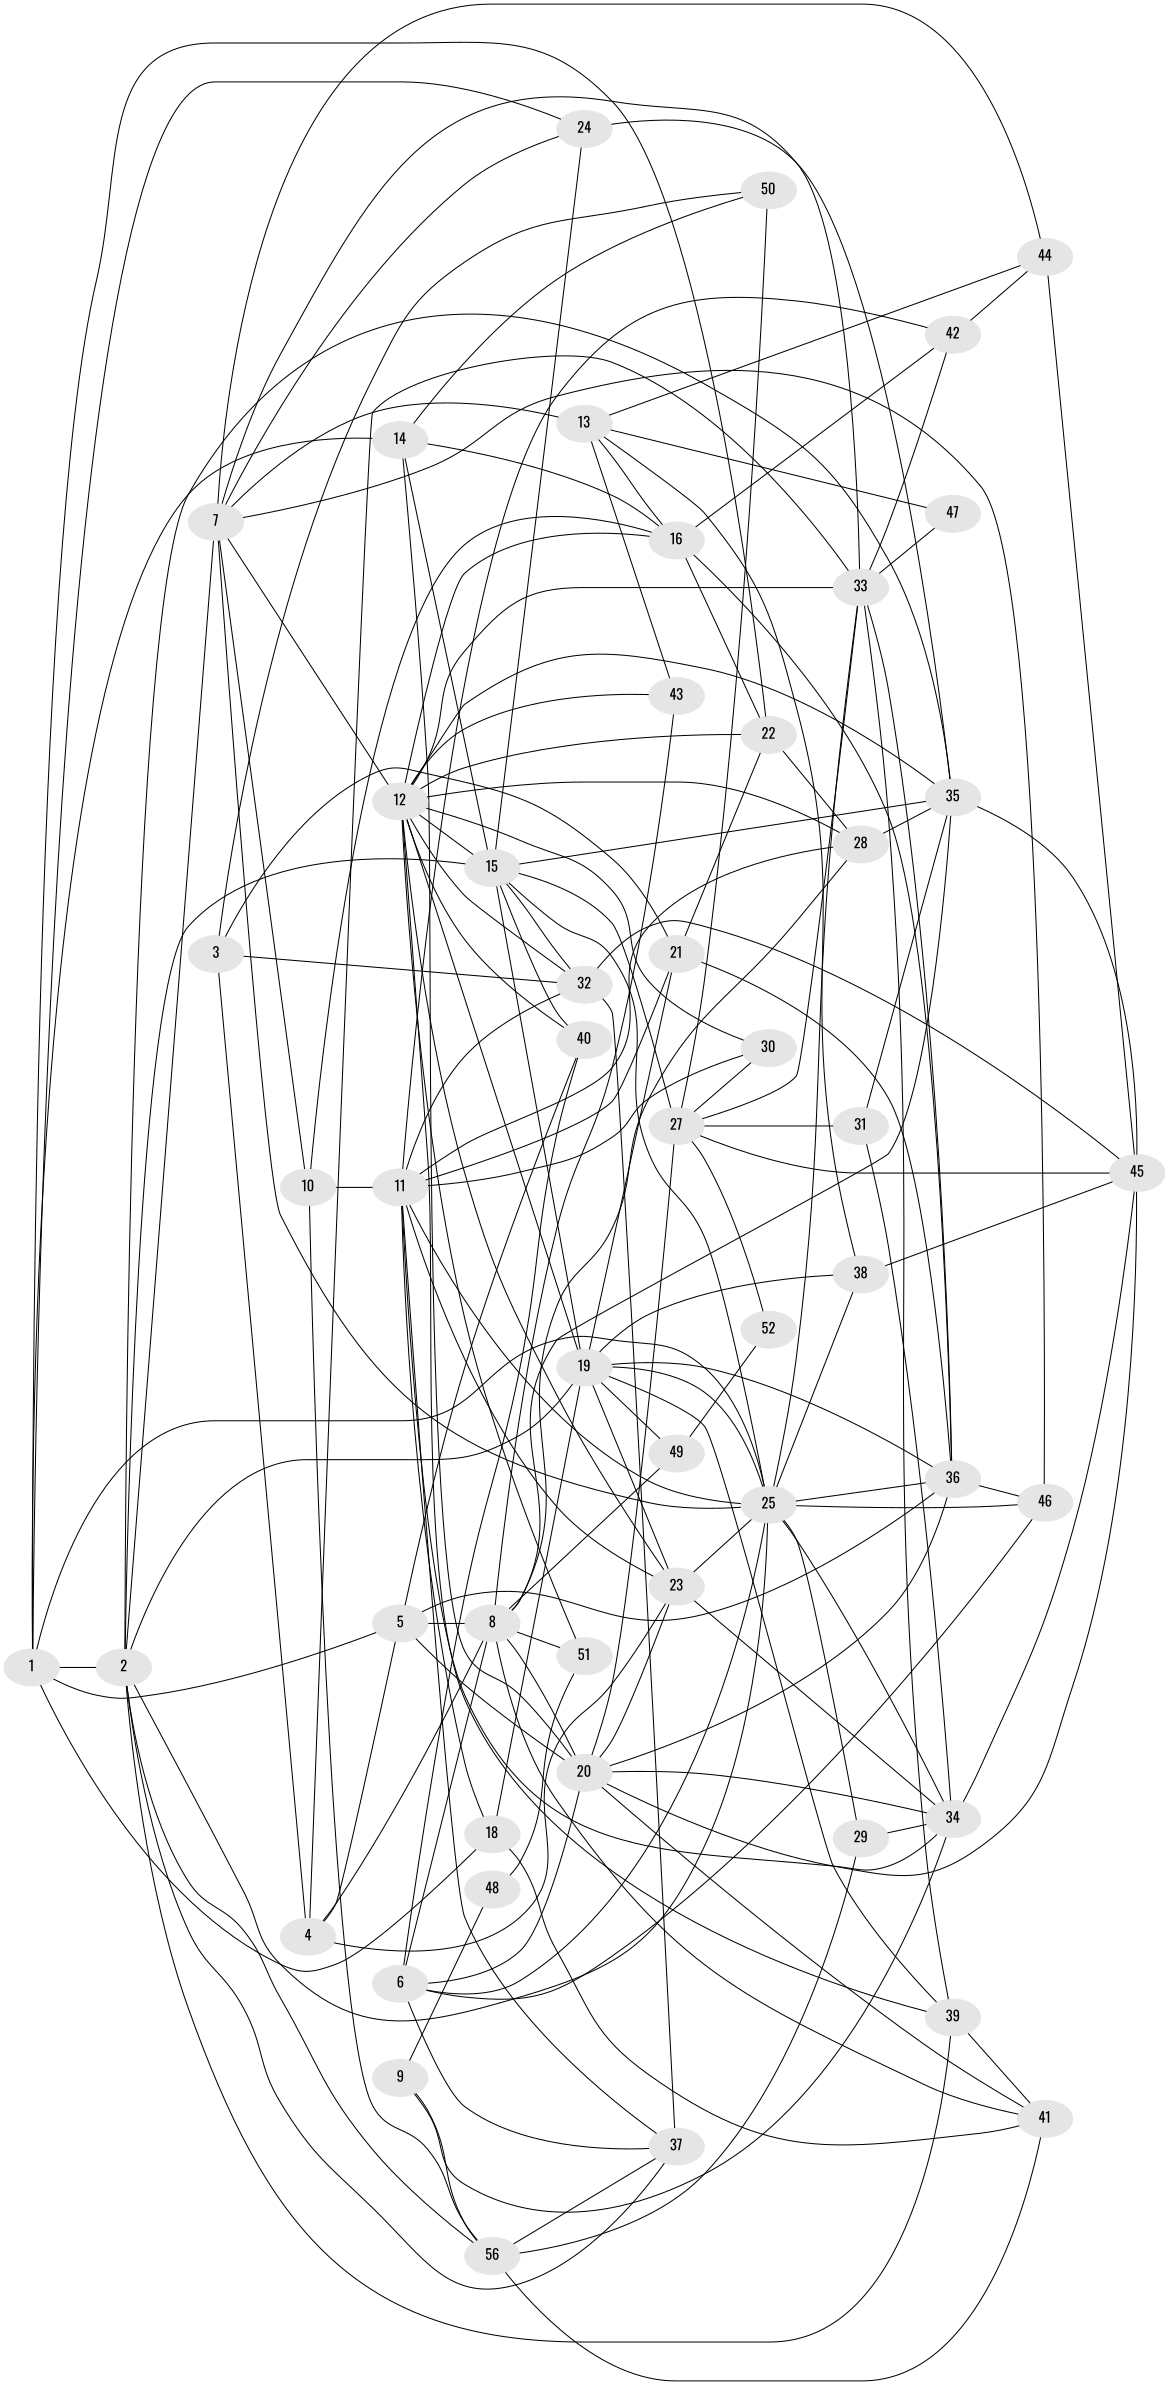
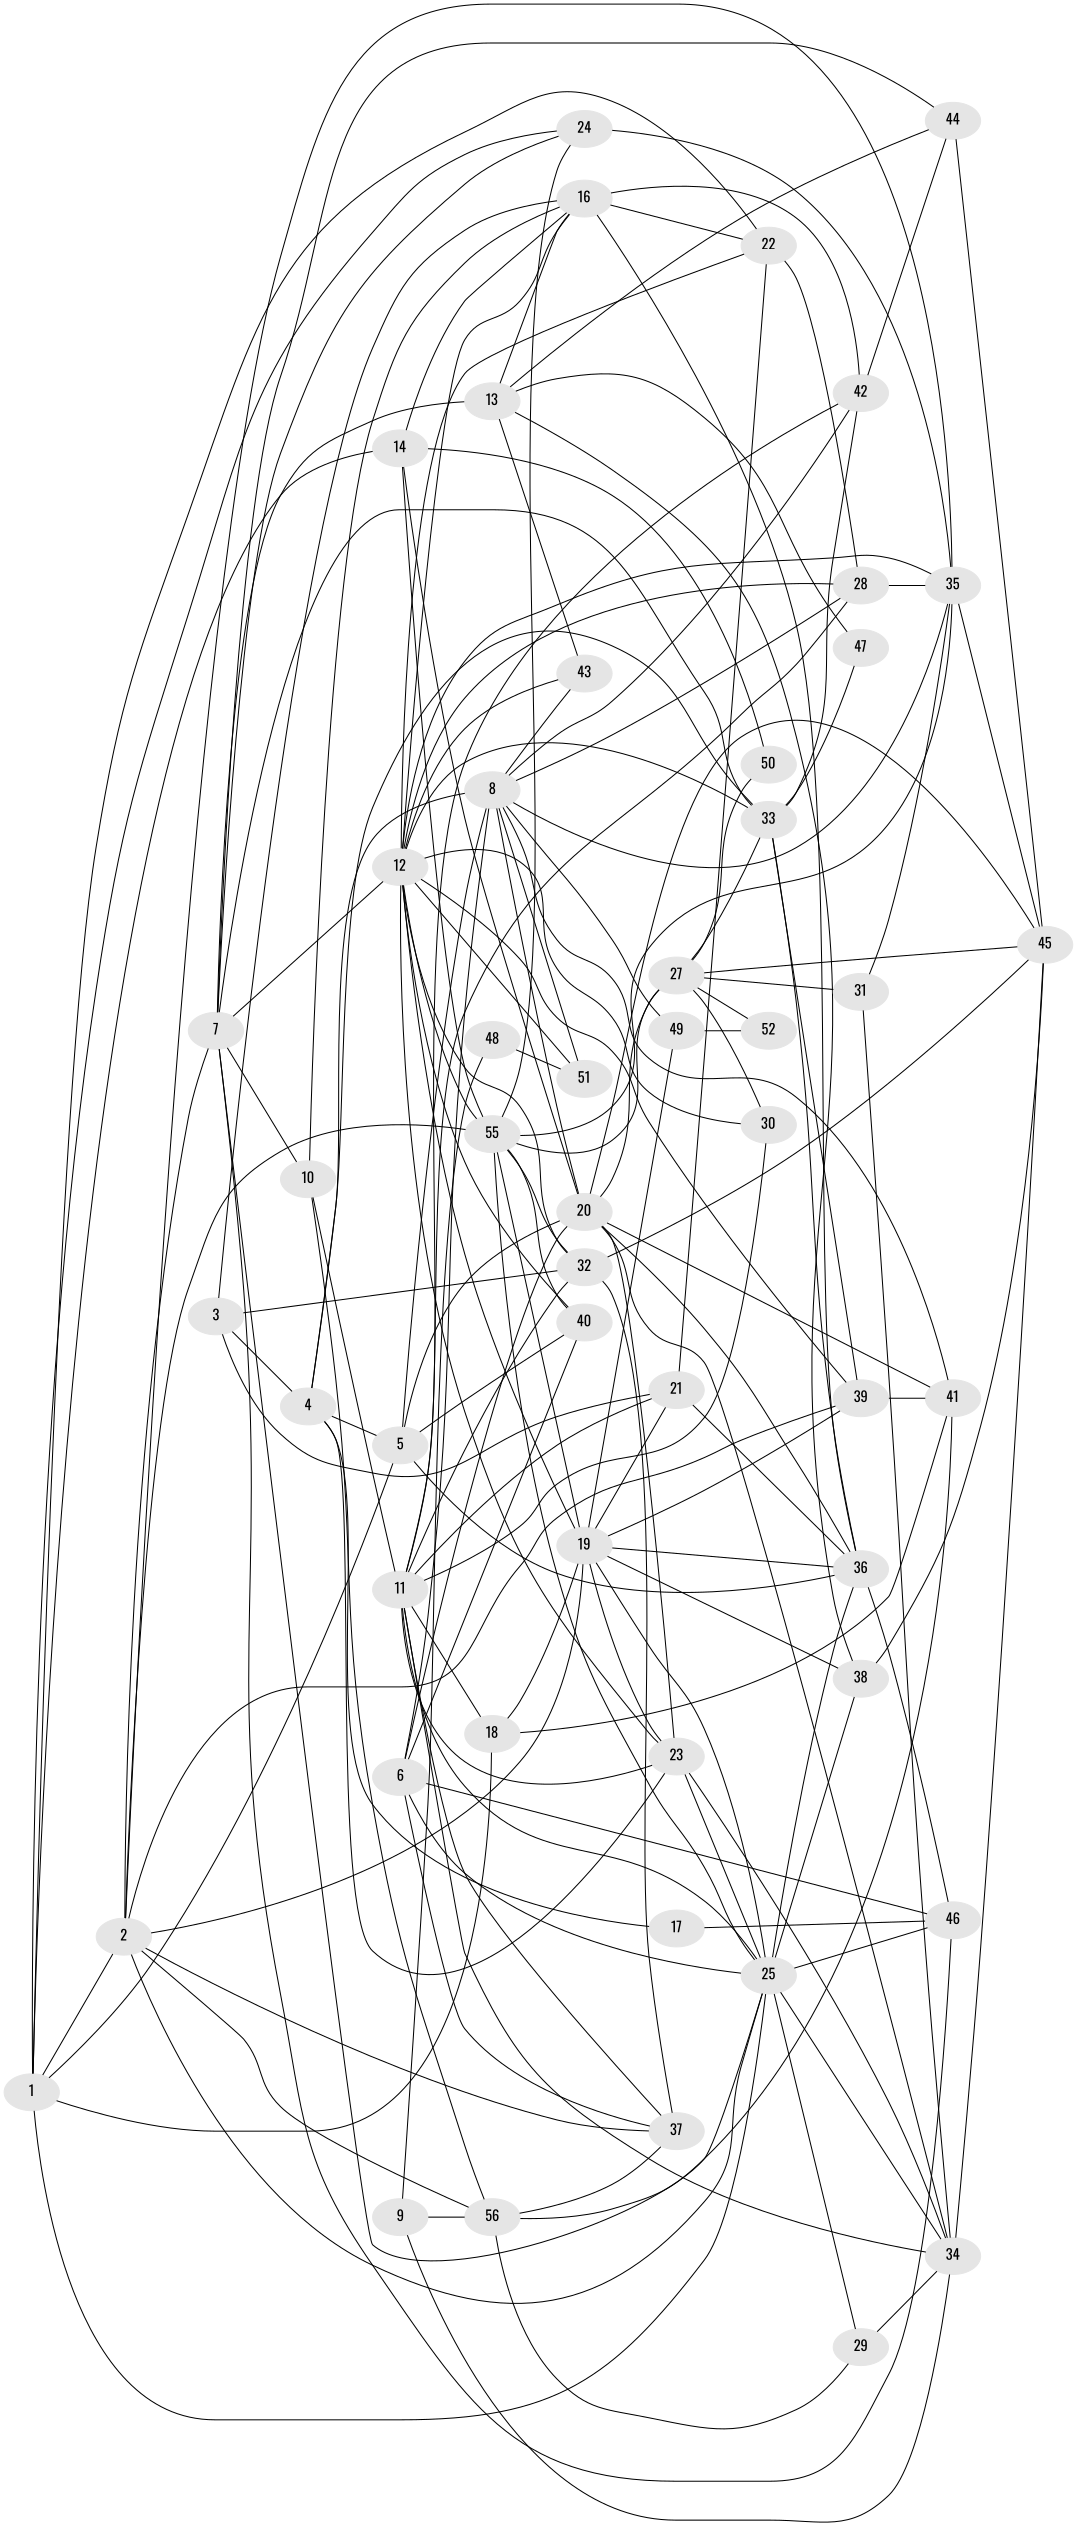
edge "50" -- "3": now "16" -- "3"
edge "42" -- "8": added
node "15": label "15" -> "55"
edge "33" -- "25": removed
node "17": added
